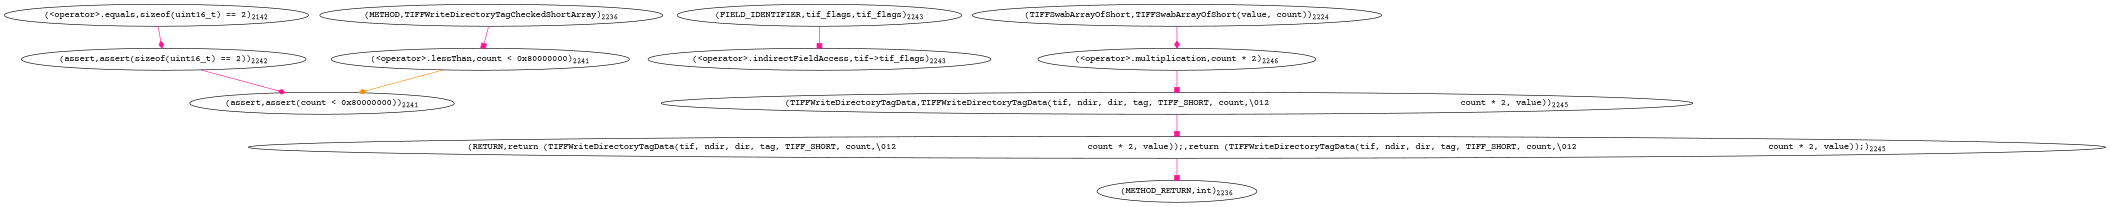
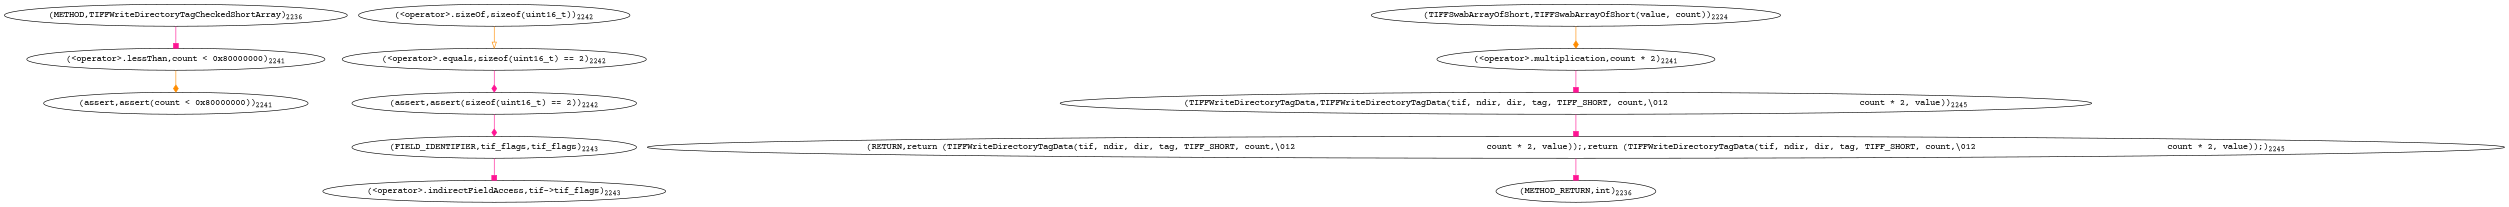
node "(<operator>.equals,sizeof(uint16_t) == 2)": text "2142" -> "2242"
node "(<operator>.sizeOf,sizeof(uint16_t))": added
edge "(TIFFSwabArrayOfShort,TIFFSwabArrayOfShort(value, count))" -> "(<operator>.multiplication,count * 2)": color deeppink -> darkorange
node "(<operator>.multiplication,count * 2)": text "2246" -> "2241"
edge "(assert,assert(sizeof(uint16_t) == 2))" -> "(assert,assert(count < 0x80000000))": now "(assert,assert(sizeof(uint16_t) == 2))" -> "(FIELD_IDENTIFIER,tif_flags,tif_flags)"
